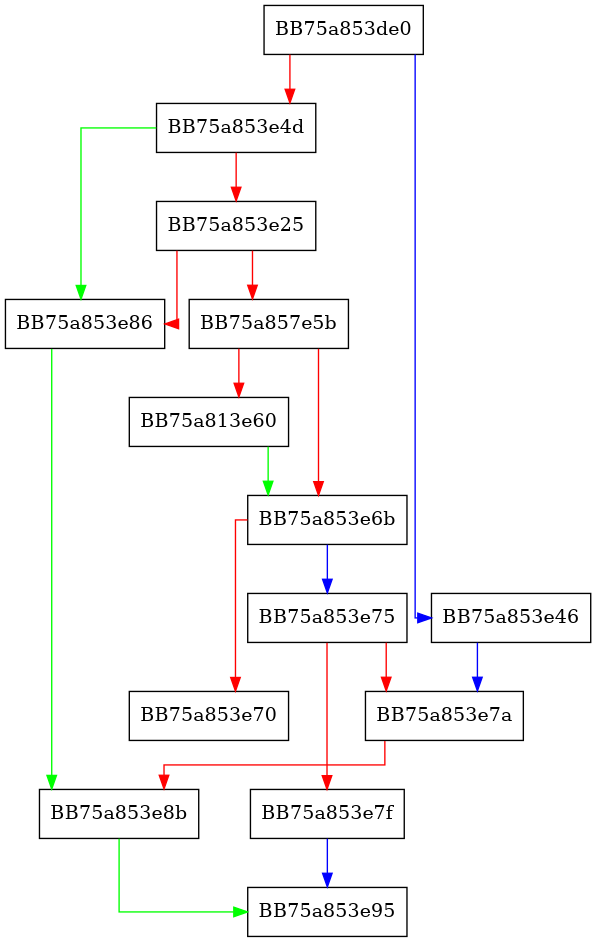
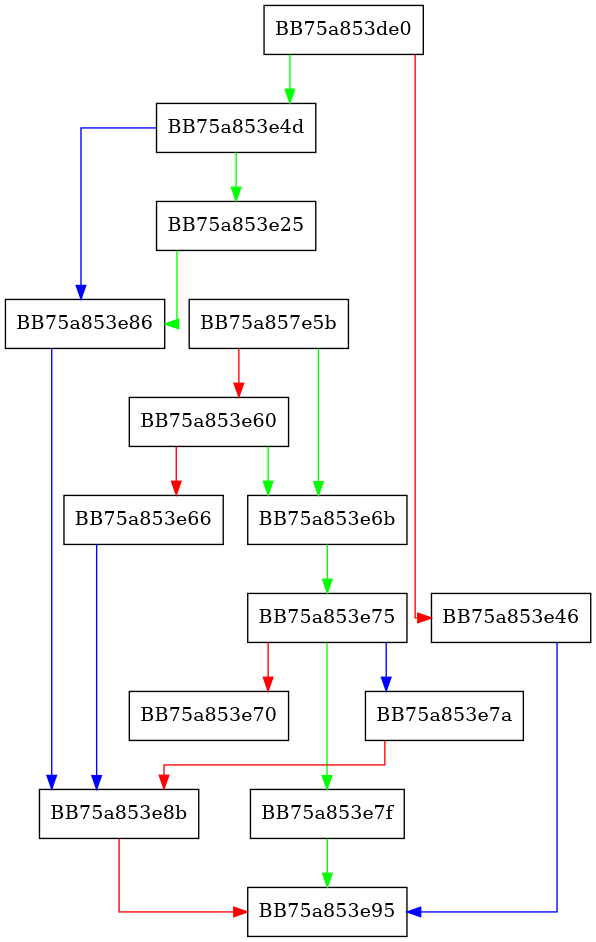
edge "BB75a853de0" -> "BB75a853e4d": color red -> green
edge "BB75a853e4d" -> "BB75a853e86": color green -> blue
edge "BB75a853e4d" -> "BB75a853e25": color red -> green
edge "BB75a853e25" -> "BB75a857e5b": removed
edge "BB75a853e25" -> "BB75a853e86": color red -> green
edge "BB75a853de0" -> "BB75a853e46": color blue -> red
edge "BB75a857e5b" -> "BB75a853e6b": color red -> green
node "BB75a813e60": label "BB75a813e60" -> "BB75a853e60"
node "BB75a853e66": added
edge "BB75a853e86" -> "BB75a853e8b": color green -> blue
edge "BB75a853e6b" -> "BB75a853e75": color blue -> green
edge "BB75a853e6b" -> "BB75a853e70": now "BB75a853e75" -> "BB75a853e70"
edge "BB75a853e75" -> "BB75a853e7a": color red -> blue
edge "BB75a853e46" -> "BB75a853e7a": now "BB75a853e46" -> "BB75a853e95"
edge "BB75a853e75" -> "BB75a853e7f": color red -> green
edge "BB75a853e7f" -> "BB75a853e95": color blue -> green
edge "BB75a853e8b" -> "BB75a853e95": color green -> red
